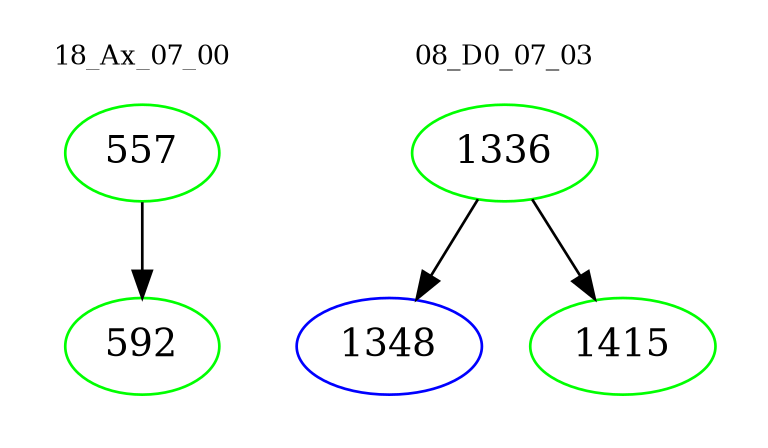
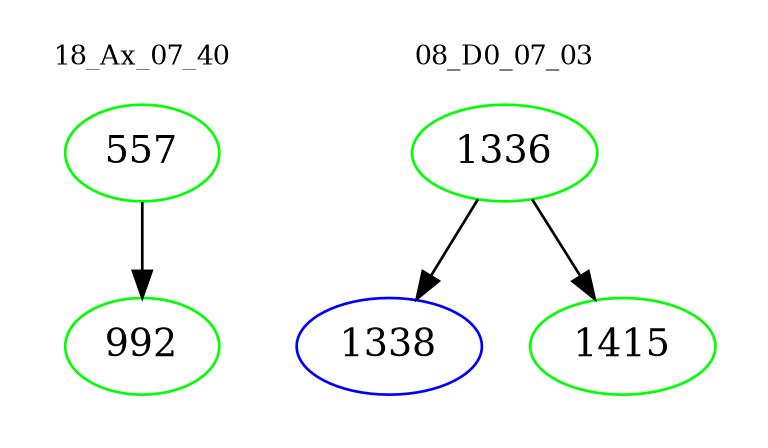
cluster "18_Ax_07_00": label "18_Ax_07_00" -> "18_Ax_07_40"
node "592": label "592" -> "992"
node "1348": label "1348" -> "1338"
